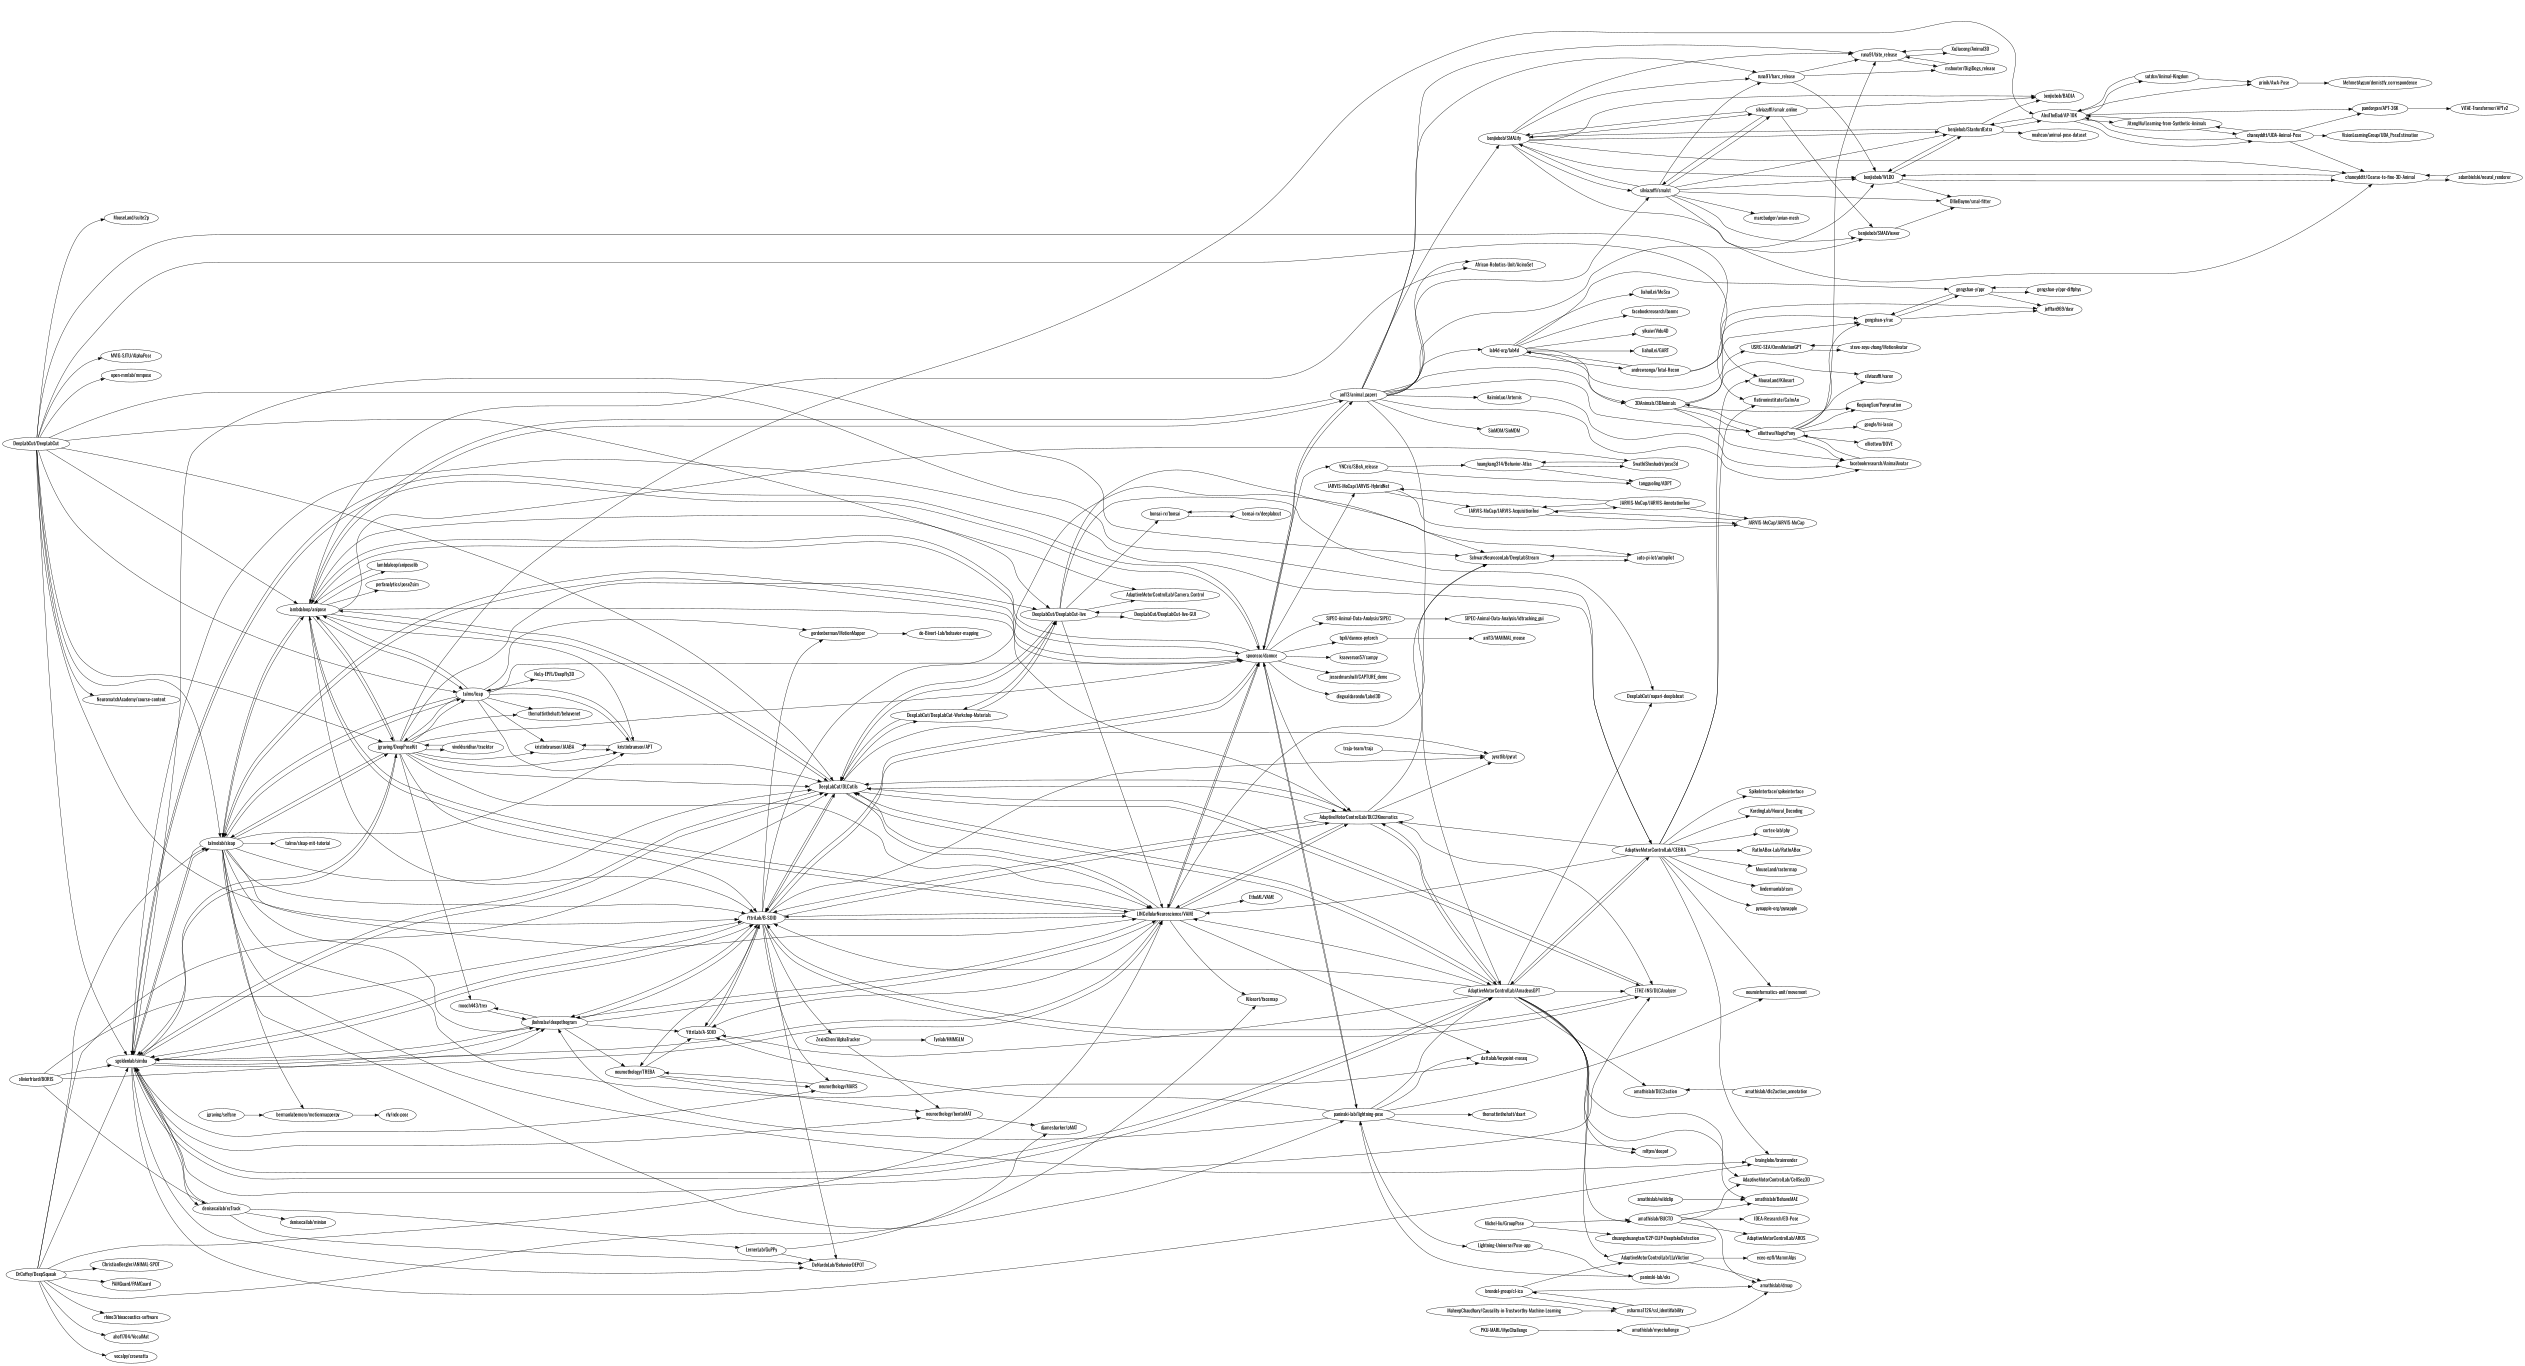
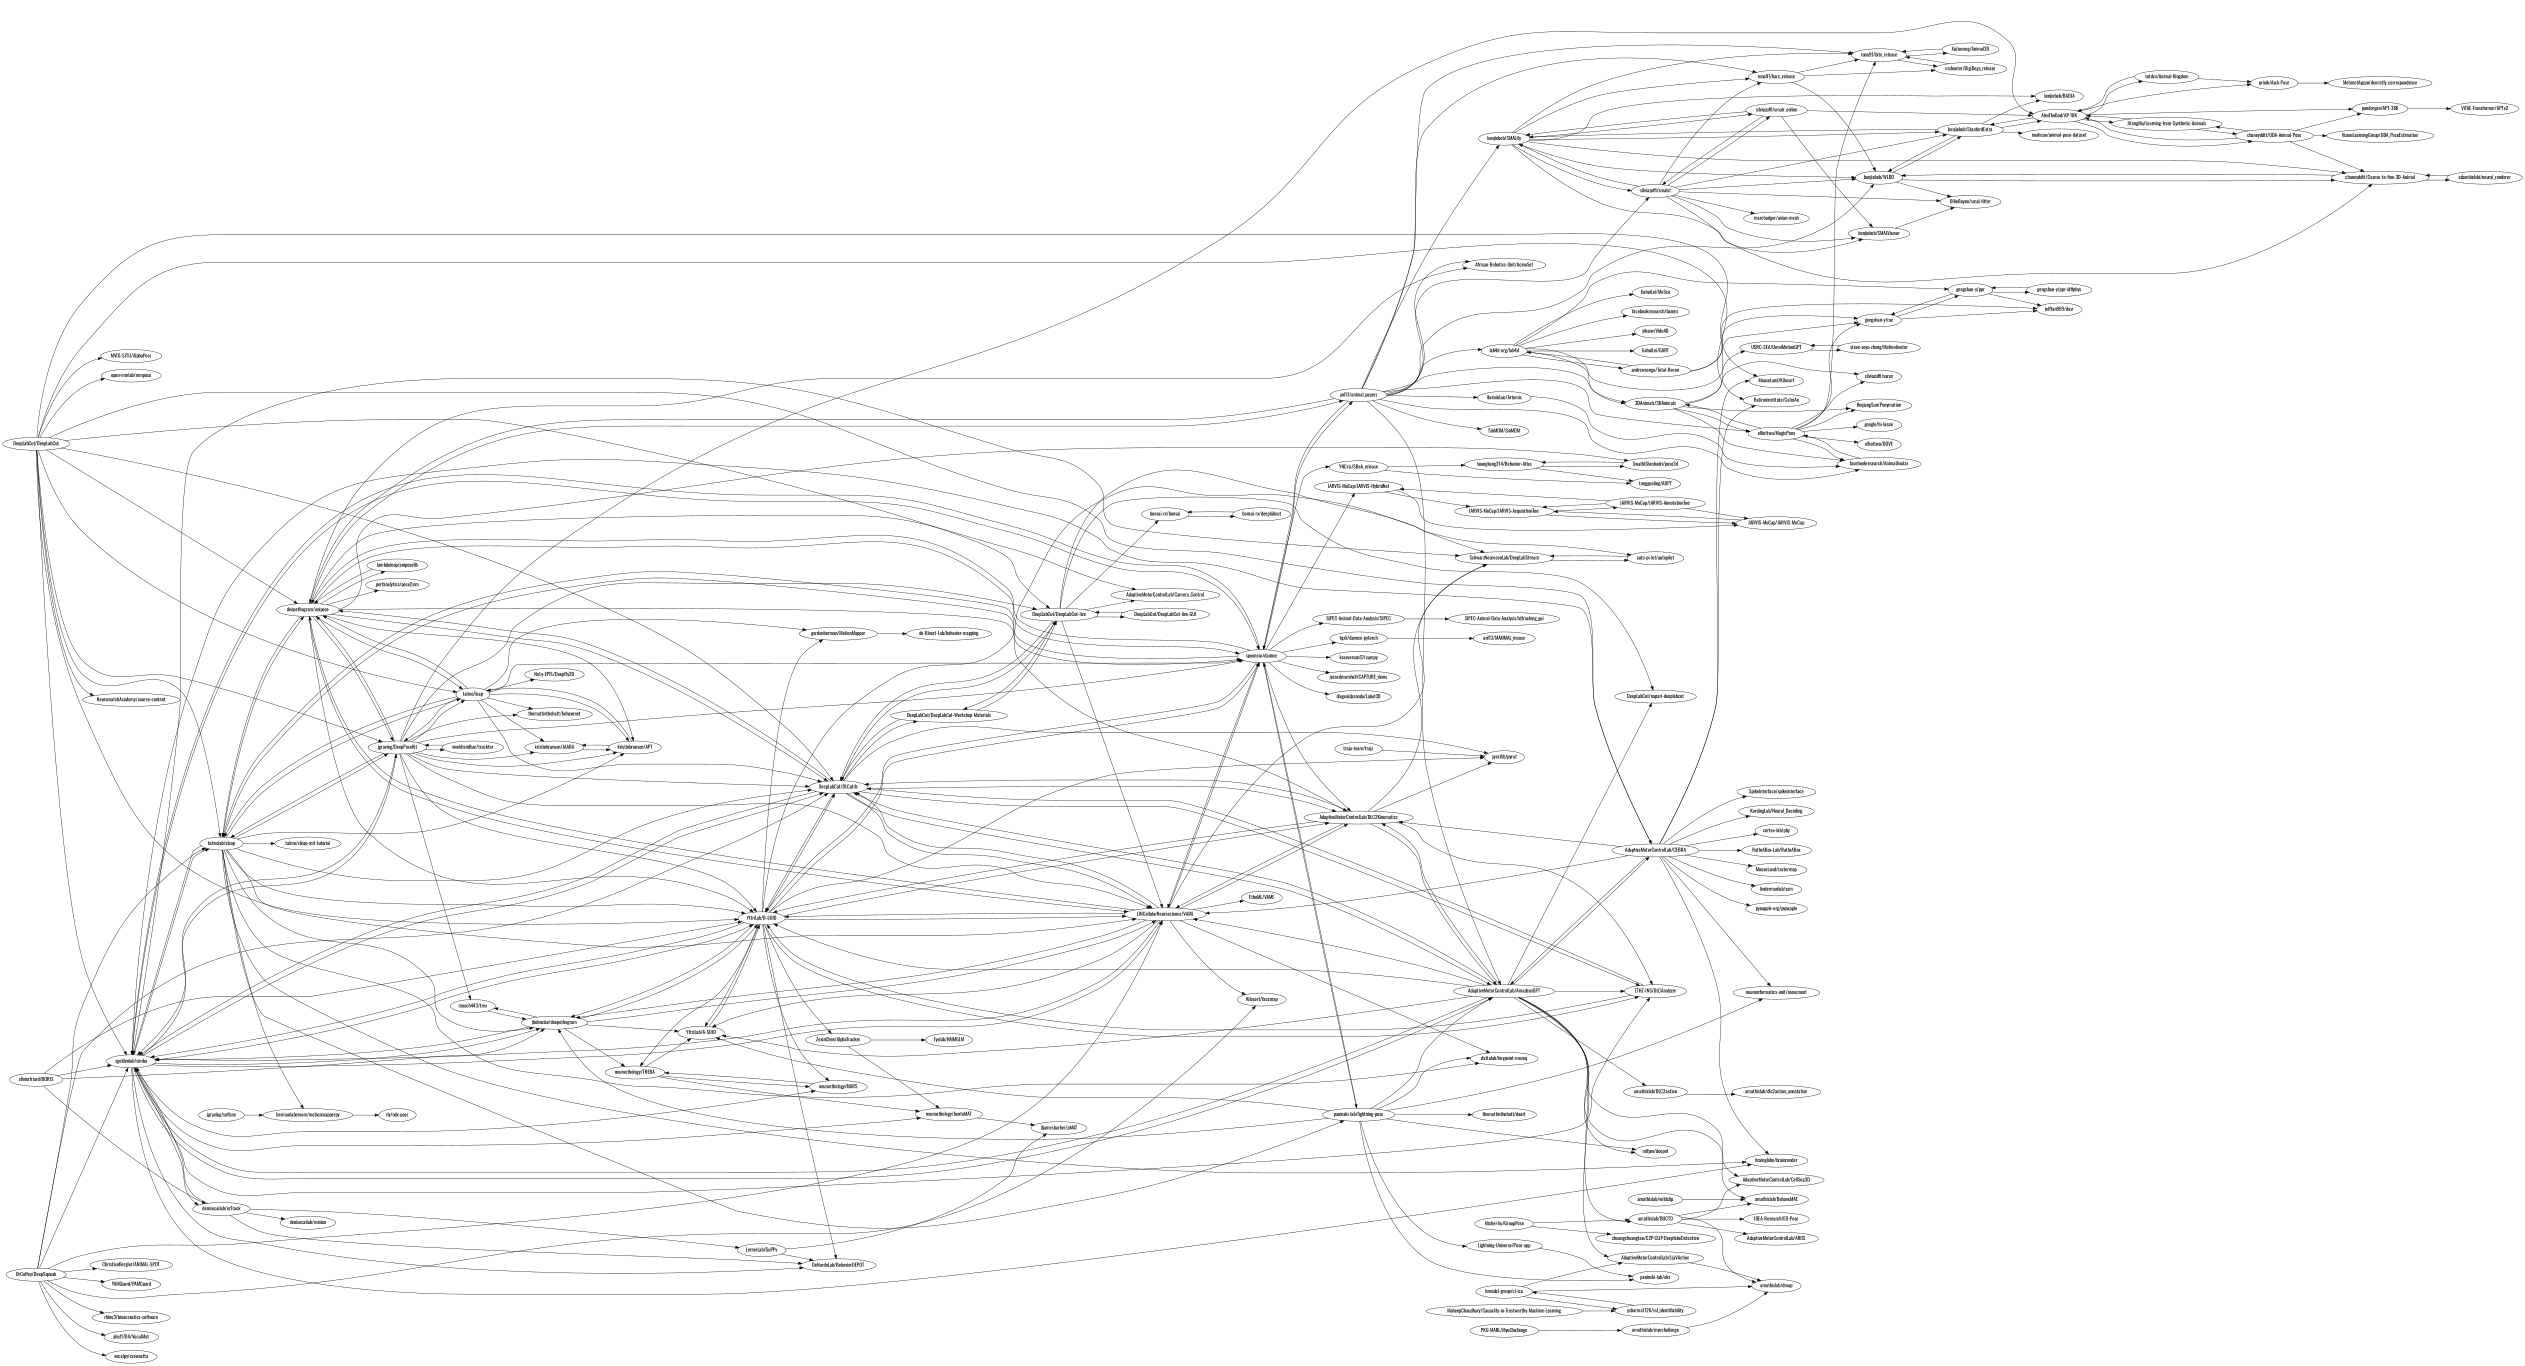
edge "silviazuffi/smalr_online" -> "benjiebob/BADJA": now "silviazuffi/smalr_online" -> "AlexTheBad/AP-10K"
node "MouseLand/suite2p": removed
node "lambdaloop/anipose": label "lambdaloop/anipose" -> "deepethogram/anipose"
edge "amathislab/dlc2action_annotation" -> "amathislab/DLC2action": reversed
node "eceo-epfl/MammAlps": removed
edge "paninski-lab/eks" -> "paninski-lab/lightning-pose": reversed
